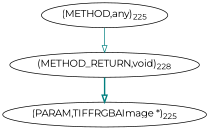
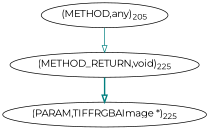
node "(METHOD,any)": text "225" -> "205"
node "(METHOD_RETURN,void)": text "228" -> "225"
